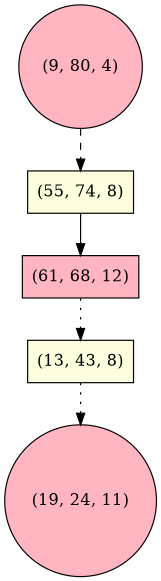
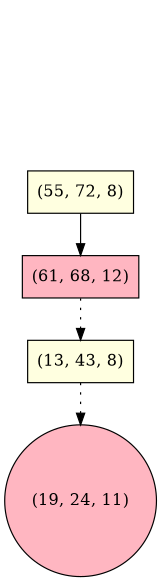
node "(9, 80, 4)": removed
node "(55, 74, 8)": label "(55, 74, 8)" -> "(55, 72, 8)"
